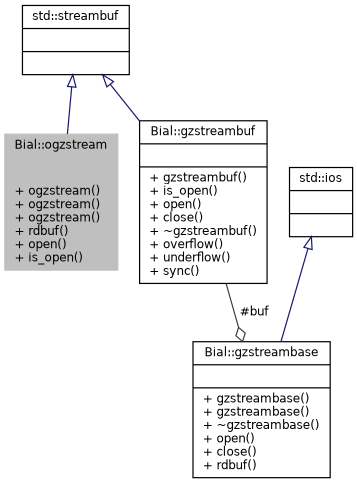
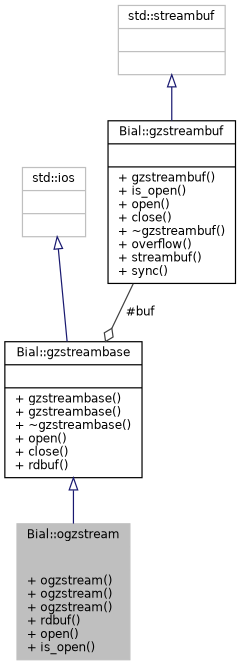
node "std::streambuf": color black -> grey75
edge "Bial::ogzstream" -> "std::streambuf": now "Bial::ogzstream" -> "Bial::gzstreambase"
node "std::ios": color black -> grey75
node "Bial::gzstreambuf": text "+ underflow()" -> "+ streambuf()"
